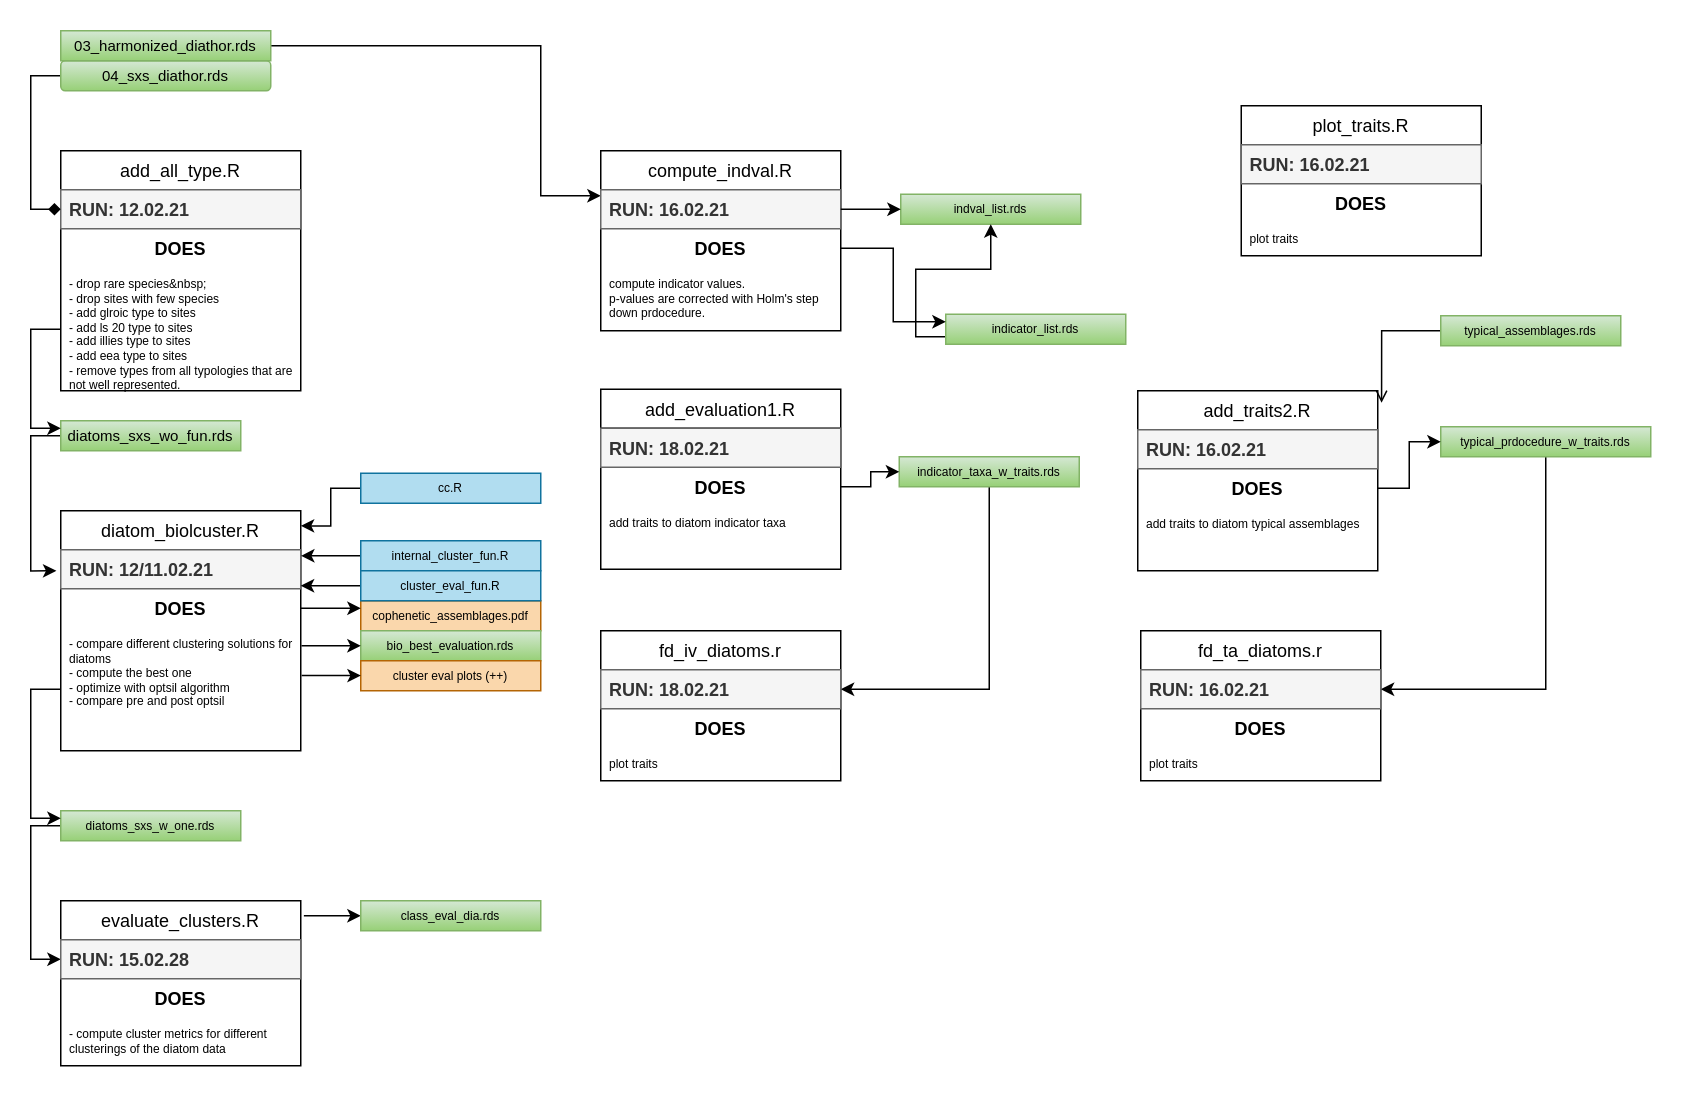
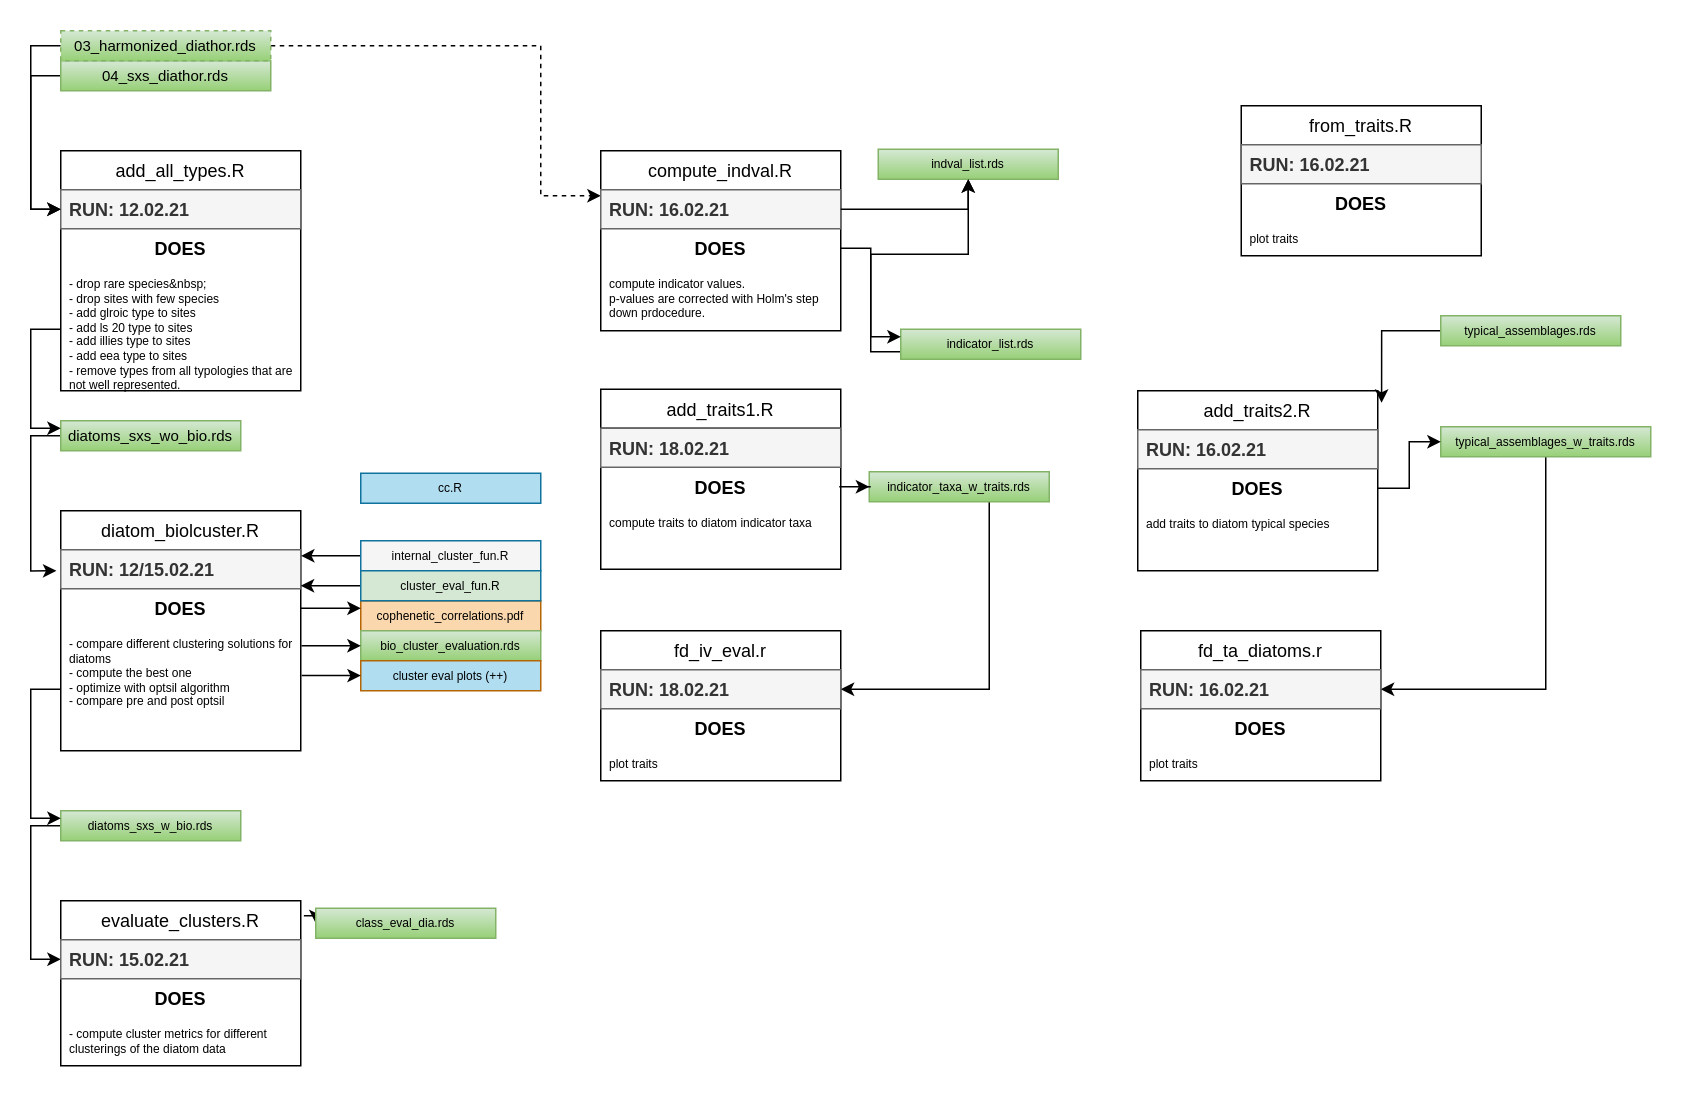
edge "03_harmonized_diathor.rds" -> "RUN: 12.02.21": added
node "03_harmonized_diathor.rds": style solid -> dashed
edge "03_harmonized_diathor.rds" -> "compute_indval.R": style solid -> dashed
edge "04_sxs_diathor.rds" -> "RUN: 12.02.21": arrowhead diamond -> classic
node "04_sxs_diathor.rds": shape rounded rectangle -> rectangle
node "plot_traits.R": label "plot_traits.R" -> "from_traits.R"
node "add_all_type.R": label "add_all_type.R" -> "add_all_types.R"
node "indval_list.rds": moved (991, 209) -> (968, 164)
node "indicator_list.rds": moved (1036, 329) -> (991, 344)
edge "typical_assemblages.rds" -> "add_traits2.R": arrowhead open -> classic
node "add_evaluation1.R": label "add_evaluation1.R" -> "add_traits1.R"
node "diatoms_sxs_wo_fun.rds": label "diatoms_sxs_wo_fun.rds" -> "diatoms_sxs_wo_bio.rds"
node "typical_prdocedure_w_traits.rds": label "typical_prdocedure_w_traits.rds" -> "typical_assemblages_w_traits.rds"
node "indicator_taxa_w_traits.rds": moved (989, 472) -> (959, 487)
edge "cc.R" -> "diatom_biolcuster.R": removed
node "add traits to diatom indicator taxa": label "add traits to diatom indicator taxa" -> "compute traits to diatom indicator taxa"
node "add traits to diatom typical assemblages": label "add traits to diatom typical assemblages" -> "add traits to diatom typical species"
node "internal_cluster_fun.R": fillcolor #b1ddf0 -> #f5f5f5
node "RUN: 12/11.02.21": label "RUN: 12/11.02.21" -> "RUN: 12/15.02.21"
node "cluster_eval_fun.R": fillcolor #b1ddf0 -> #d5e8d4
node "cophenetic_assemblages.pdf": label "cophenetic_assemblages.pdf" -> "cophenetic_correlations.pdf"
node "bio_best_evaluation.rds": label "bio_best_evaluation.rds" -> "bio_cluster_evaluation.rds"
node "fd_iv_diatoms.r": label "fd_iv_diatoms.r" -> "fd_iv_eval.r"
node "cluster eval plots (++)": fillcolor #fad7ac -> #b1ddf0
node "diatoms_sxs_w_one.rds": label "diatoms_sxs_w_one.rds" -> "diatoms_sxs_w_bio.rds"
node "class_eval_dia.rds": moved (451, 916) -> (406, 923)
node "RUN: 15.02.28": label "RUN: 15.02.28" -> "RUN: 15.02.21"
